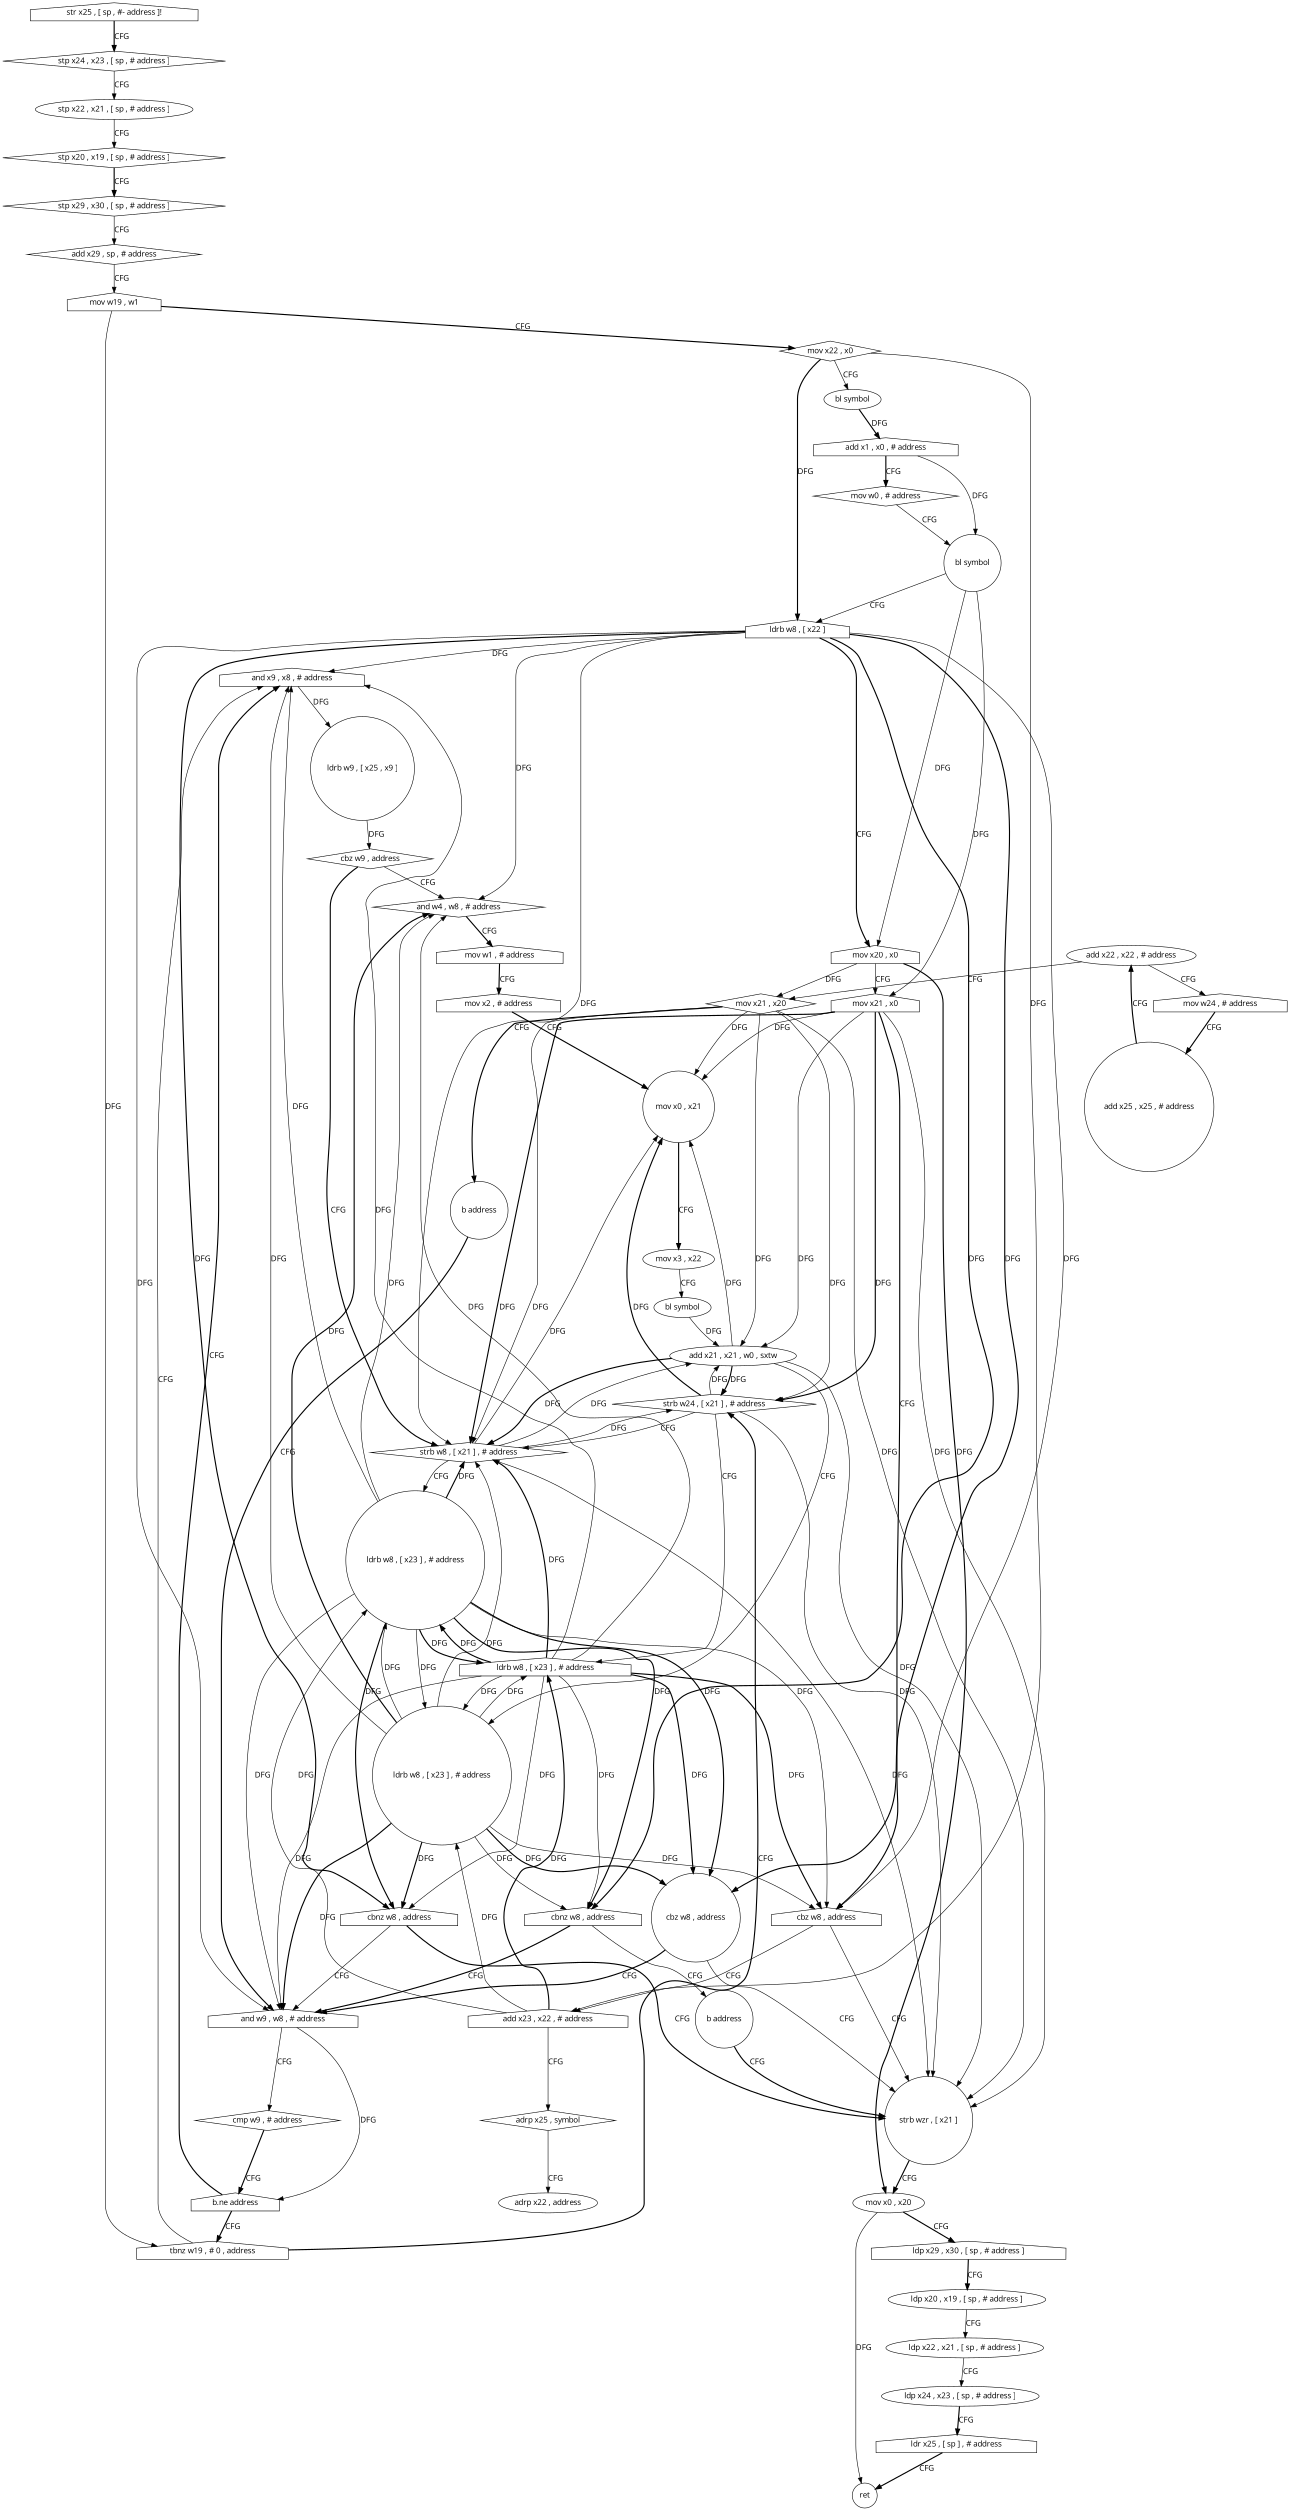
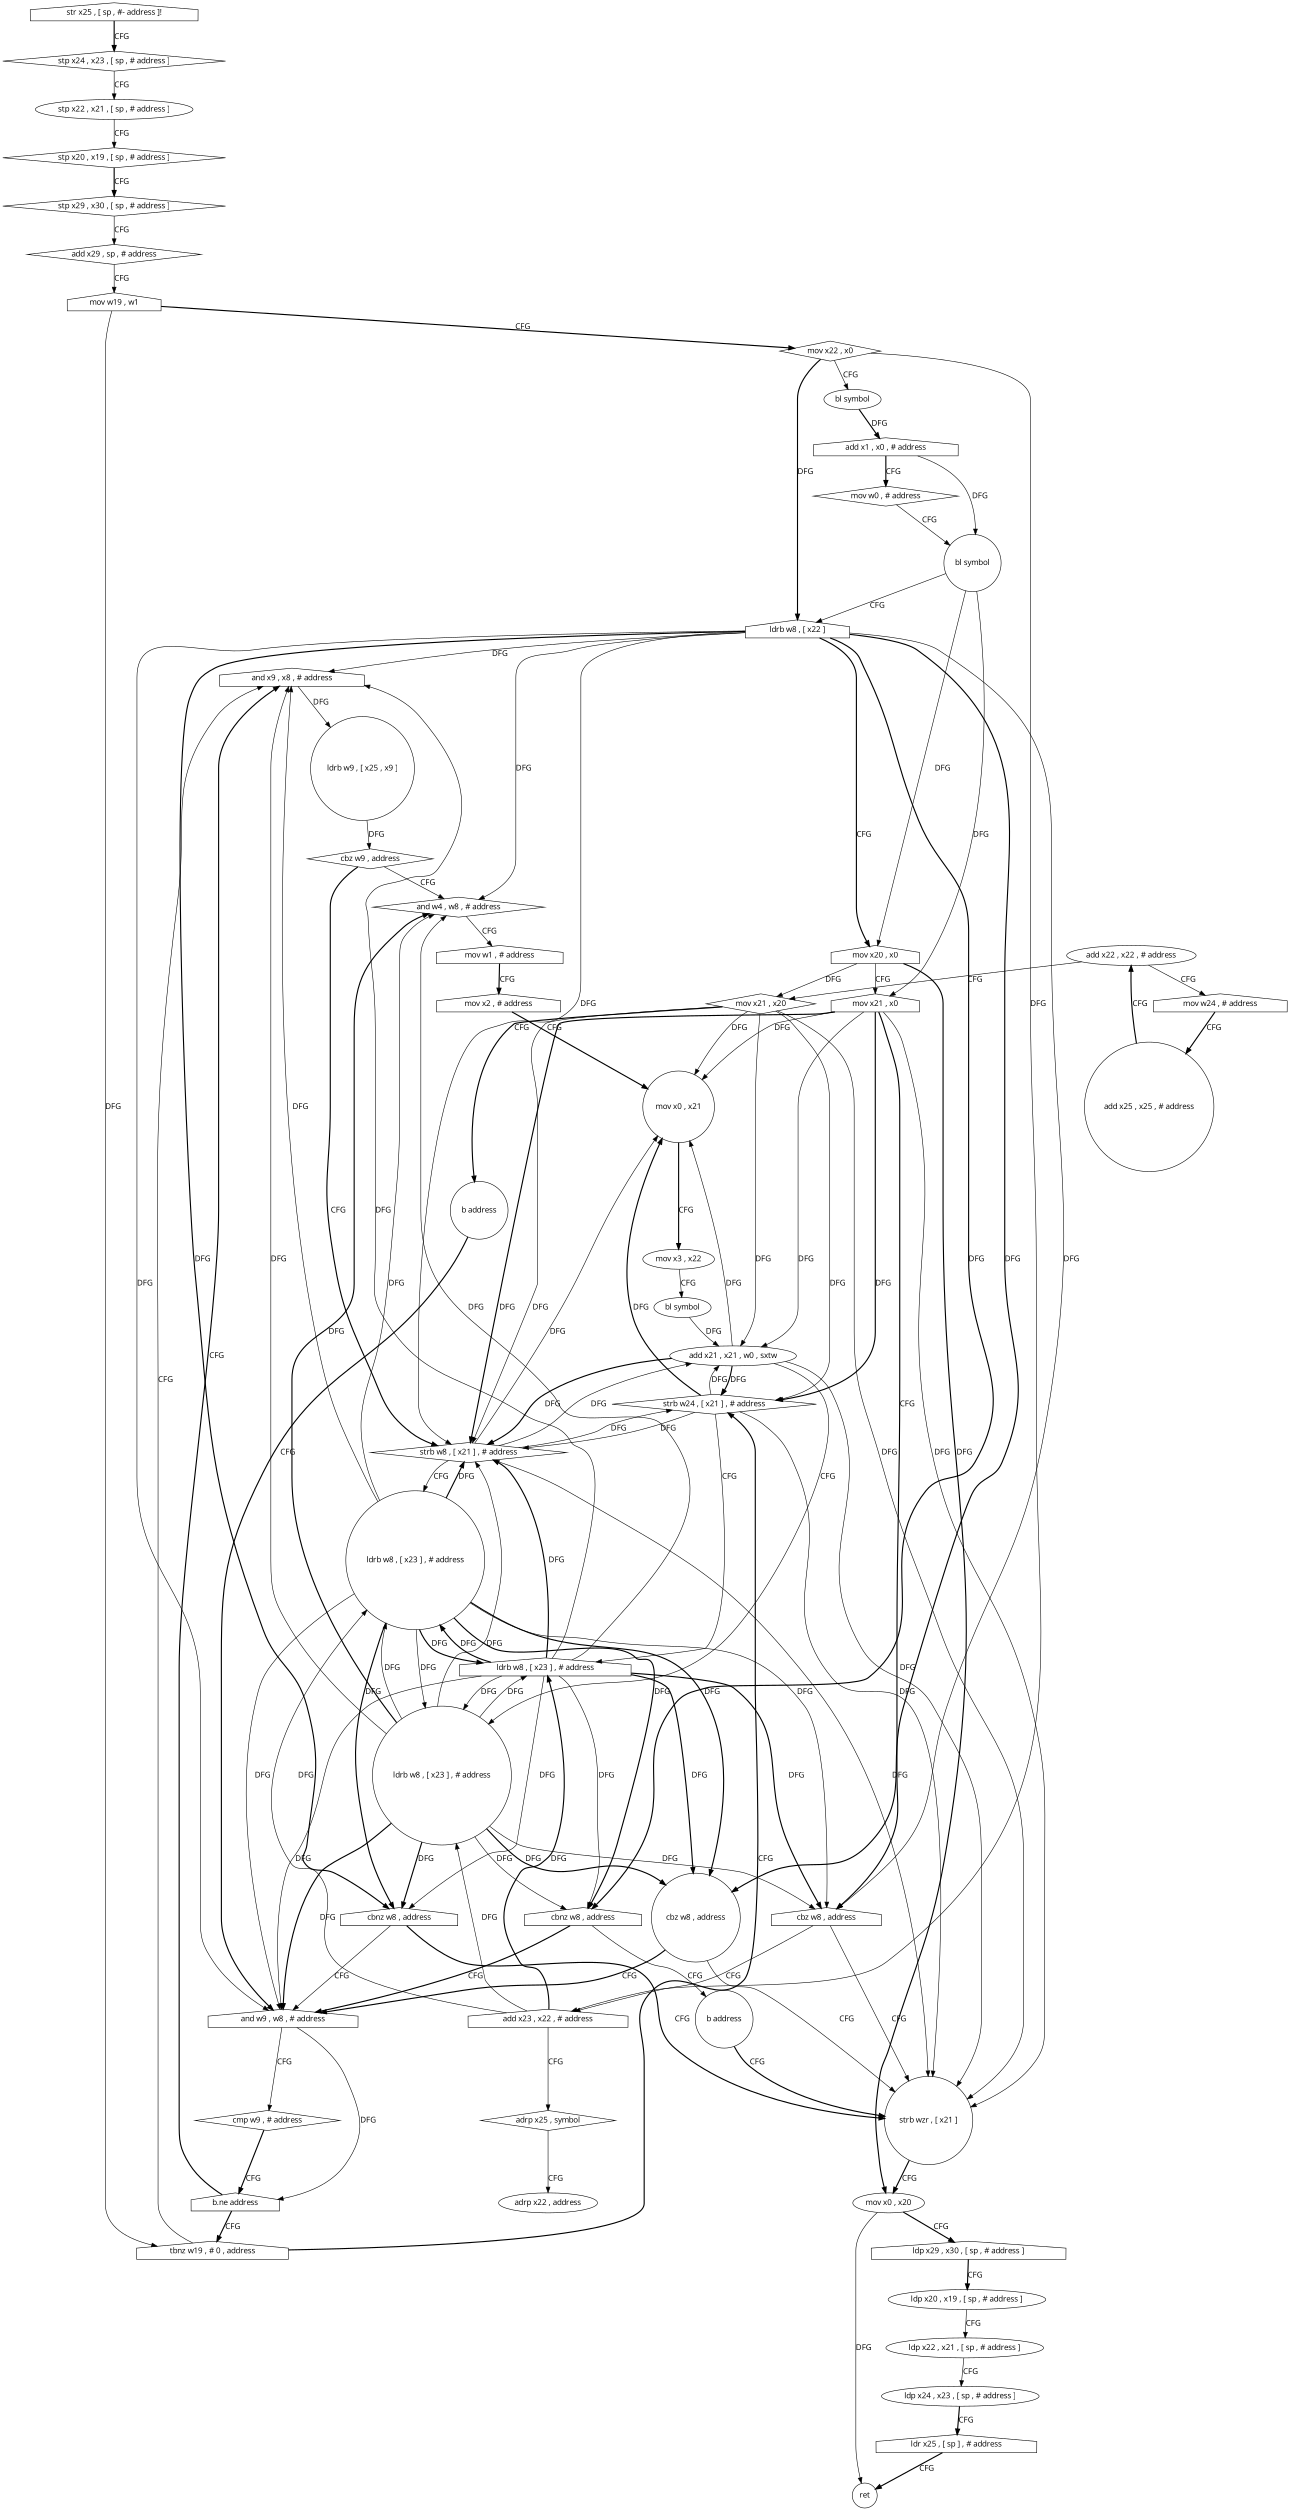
edge "and w4 , w8 , # address" -> "mov w1 , # address": style bold -> solid
edge "strb w24 , [ x21 ] , # address" -> "strb w8 , [ x21 ] , # address": label "CFG" -> "DFG"
